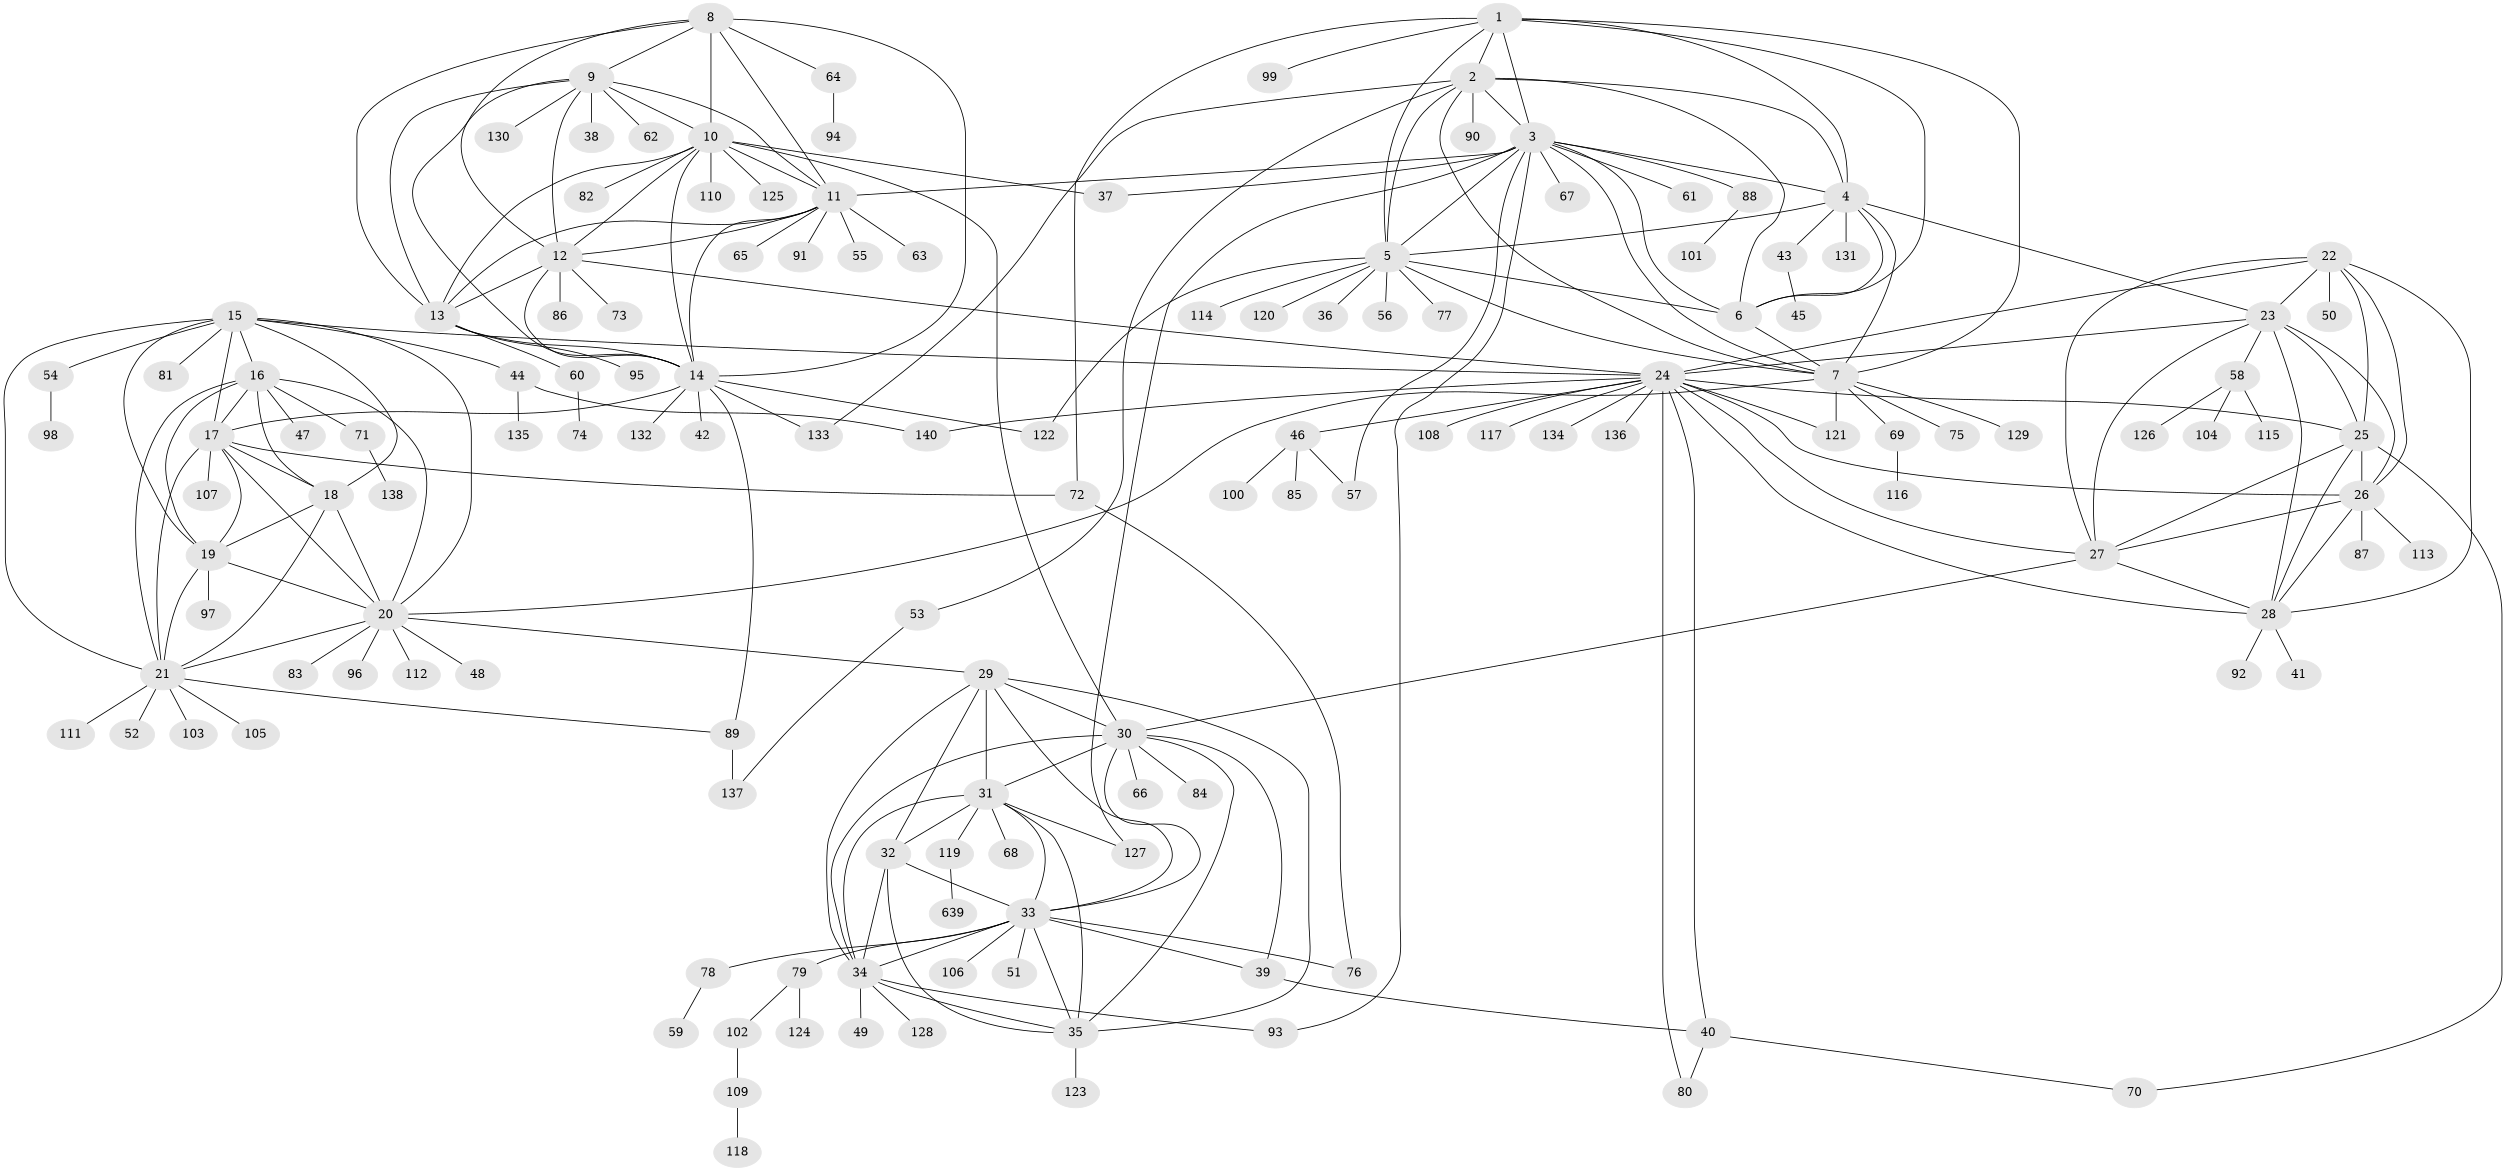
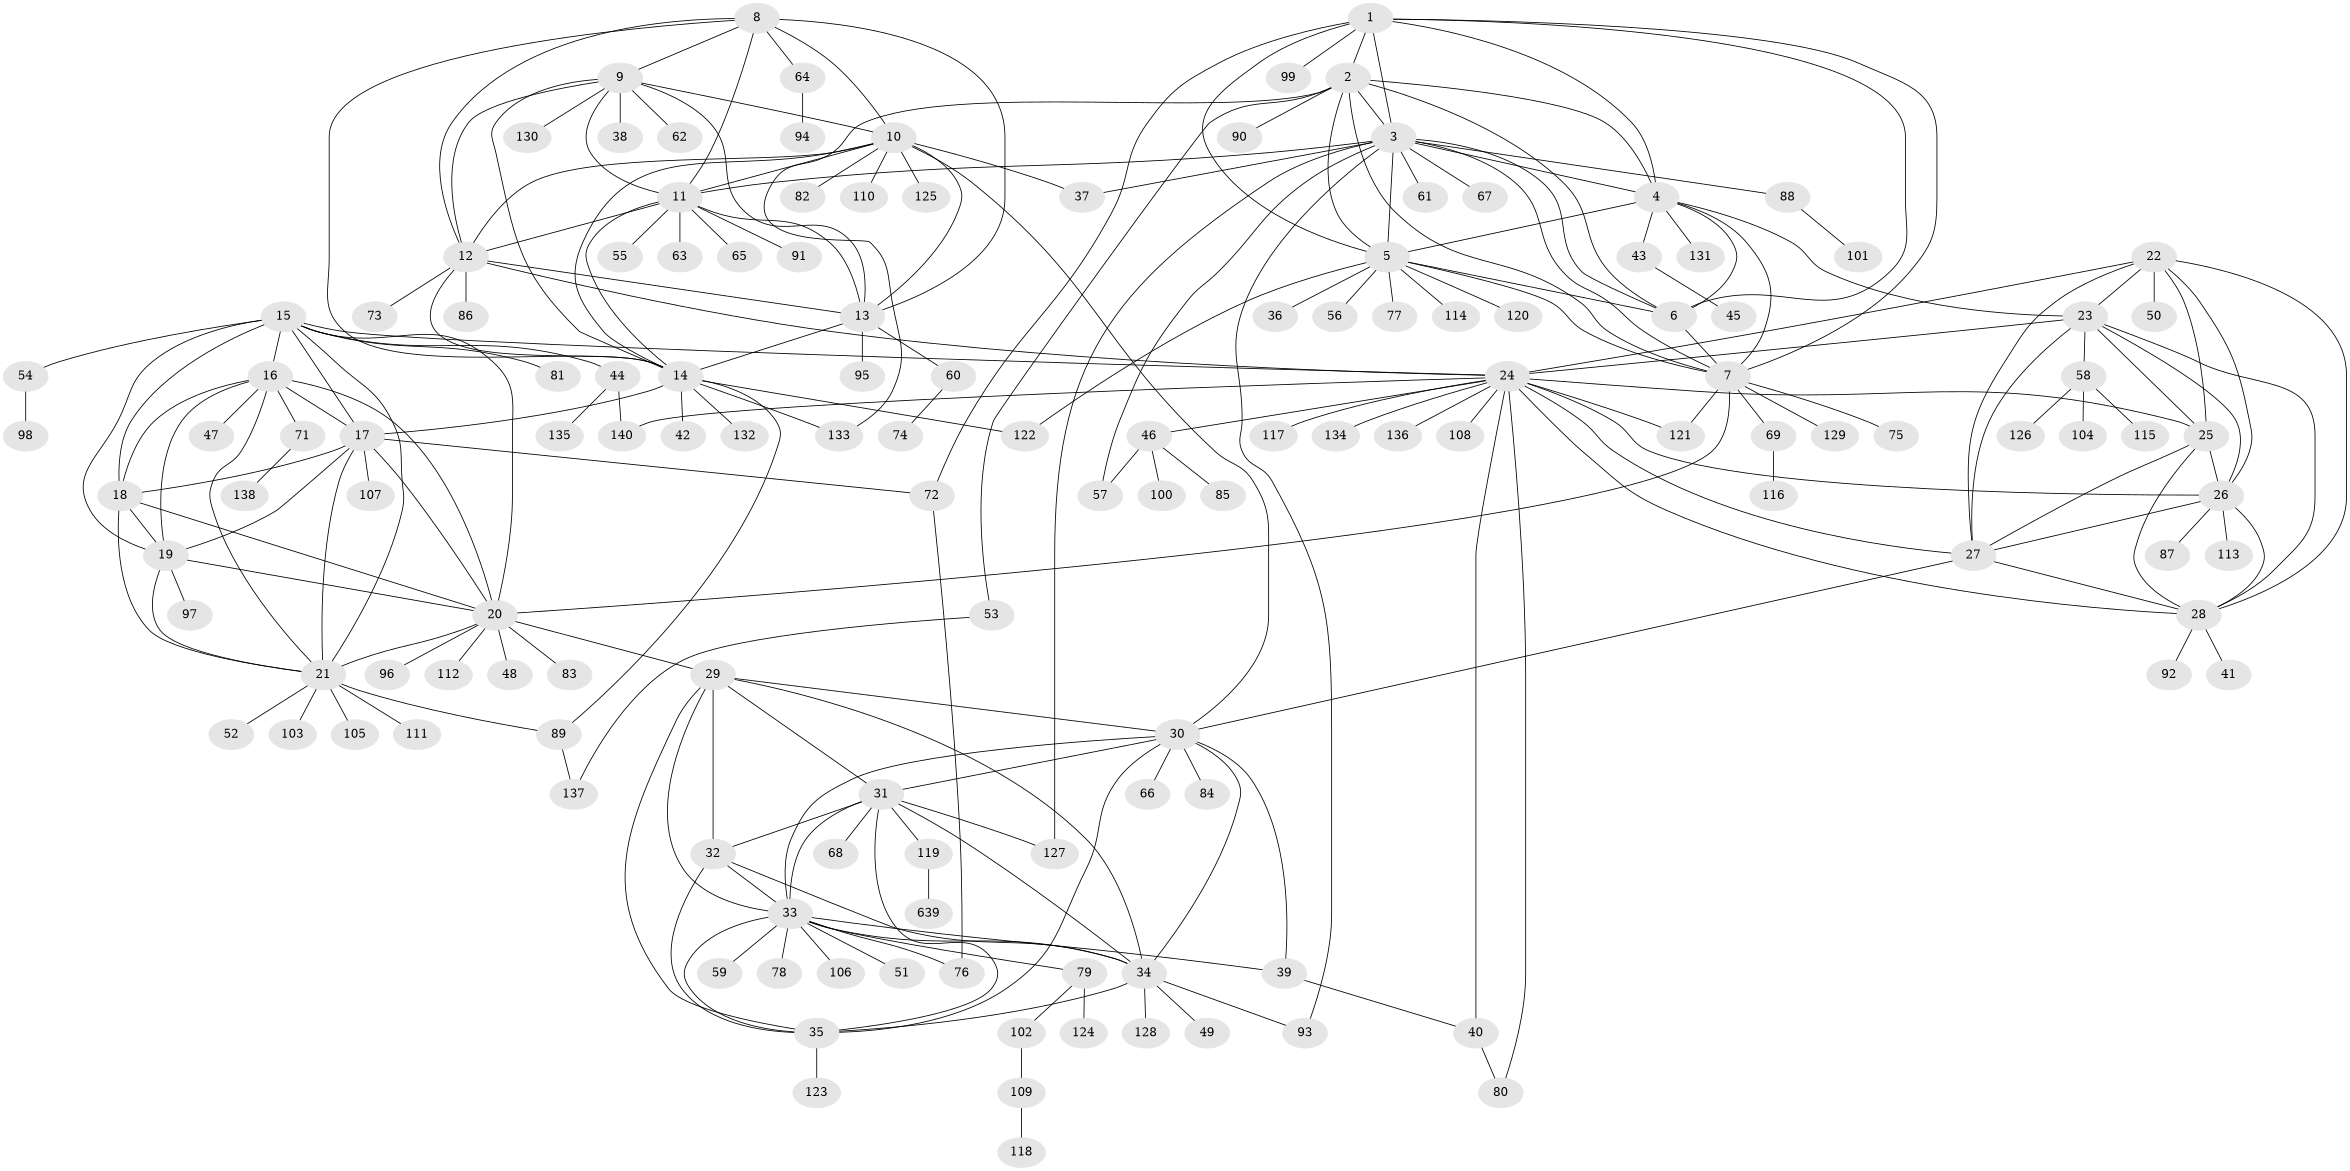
edge "78" -- "59": now "33" -- "59"
node "70": removed
